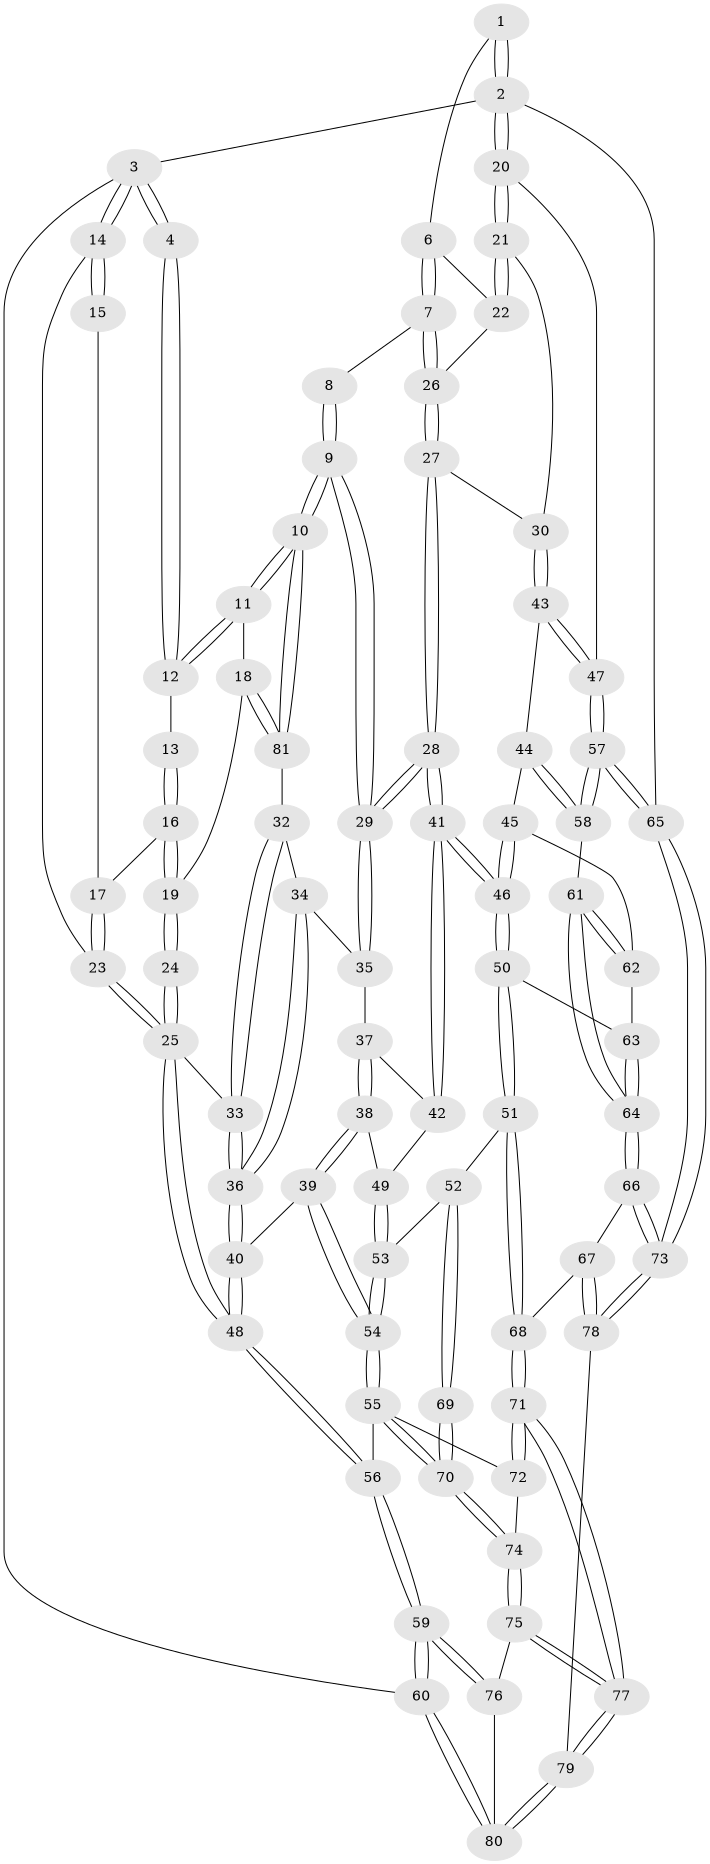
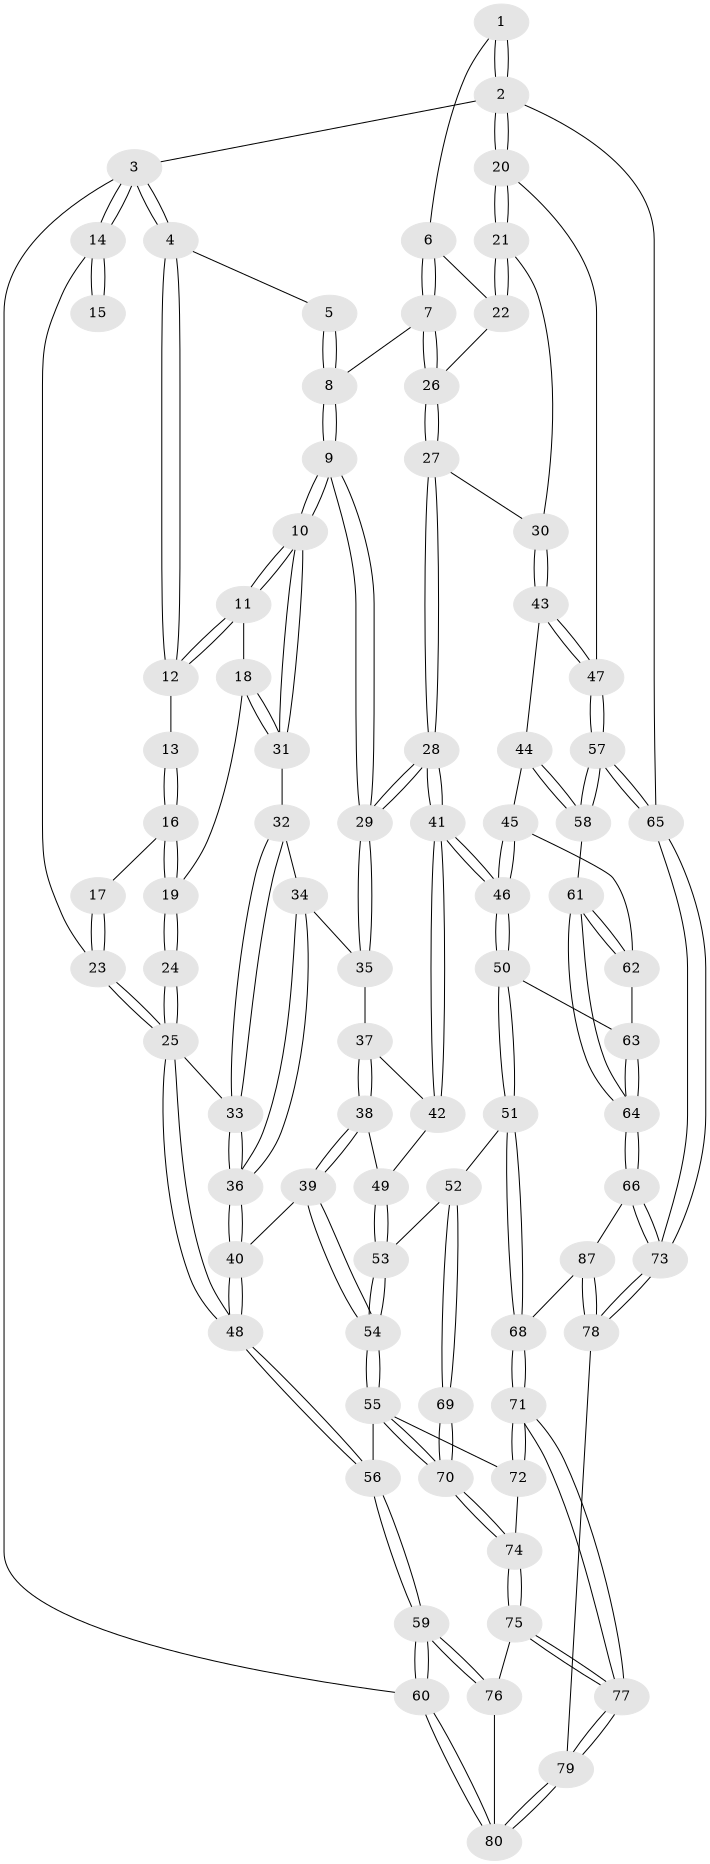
node "5": added
edge "15" -- "17": removed
node "81": label "81" -> "31"
node "67": label "67" -> "87"
